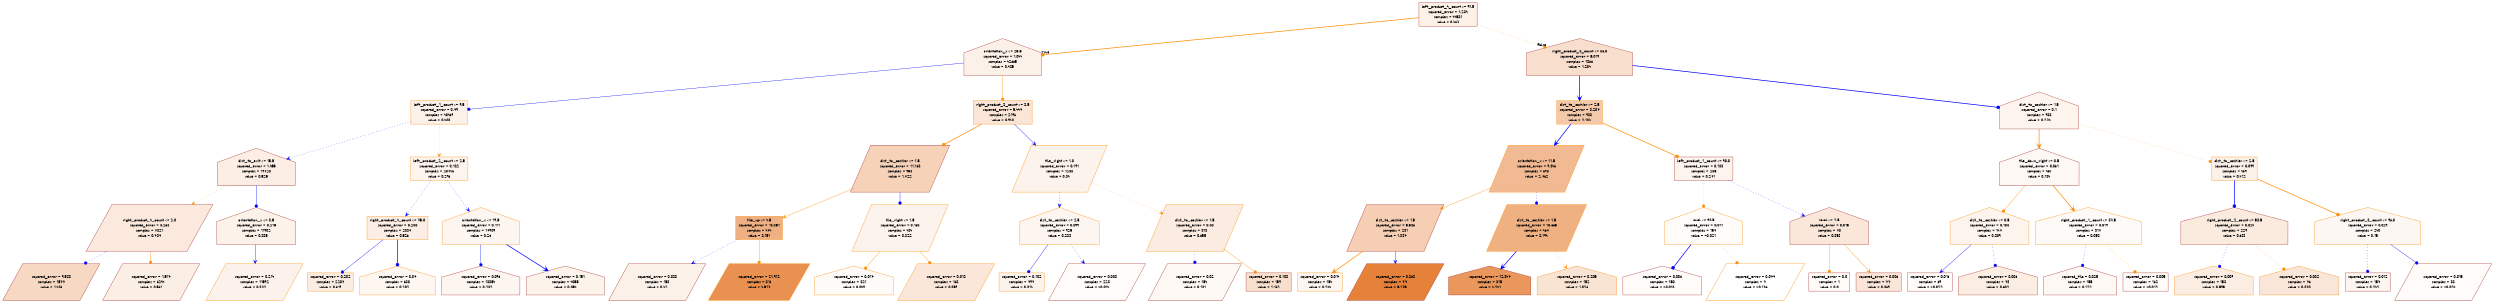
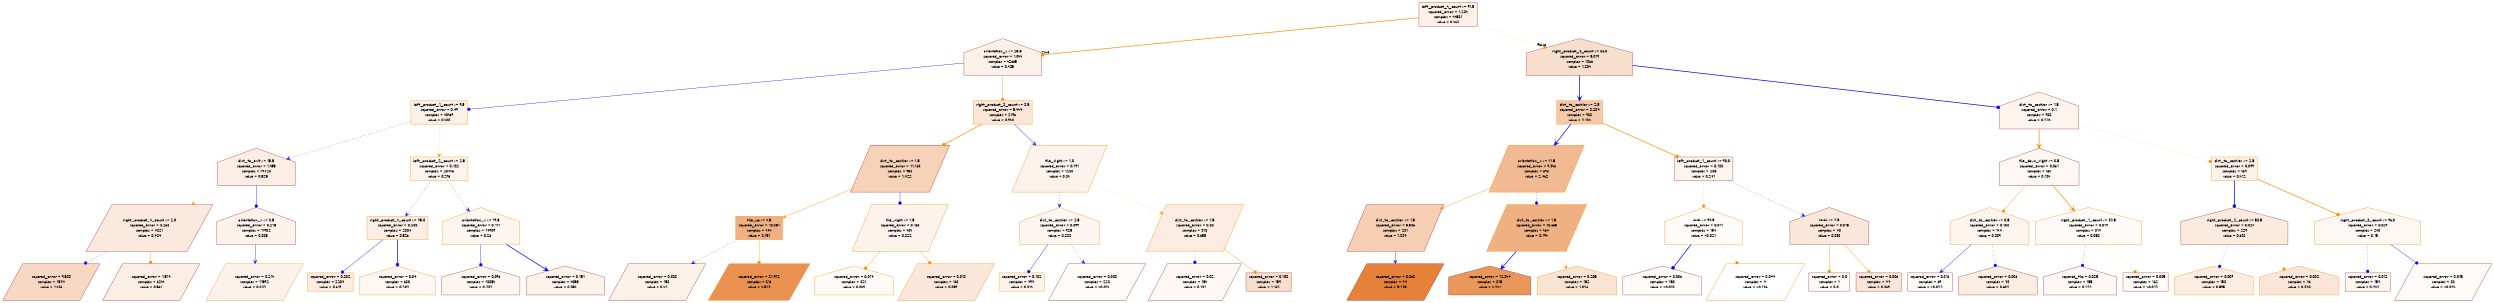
node "squared_error = 0.014 samples = 154 value = 0.244": removed
